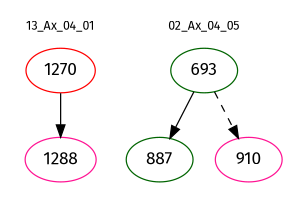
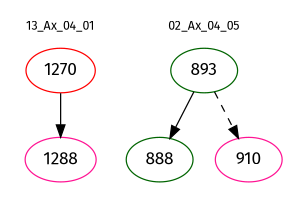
node "693": label "693" -> "893"
node "887": label "887" -> "888"
